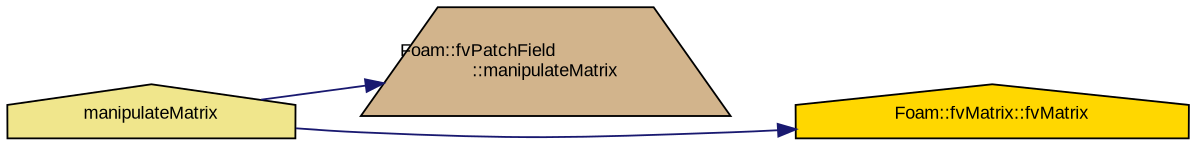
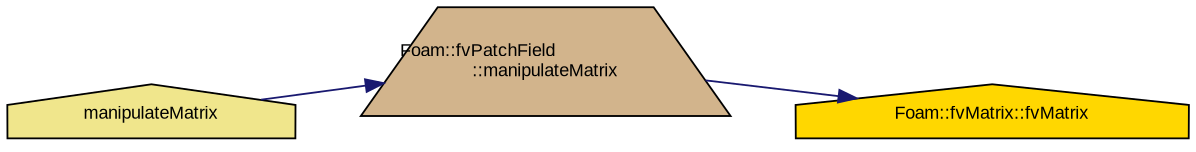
edge "manipulateMatrix" -> "Foam::fvMatrix::fvMatrix": now "Foam::fvPatchField ::manipulateMatrix" -> "Foam::fvMatrix::fvMatrix"
